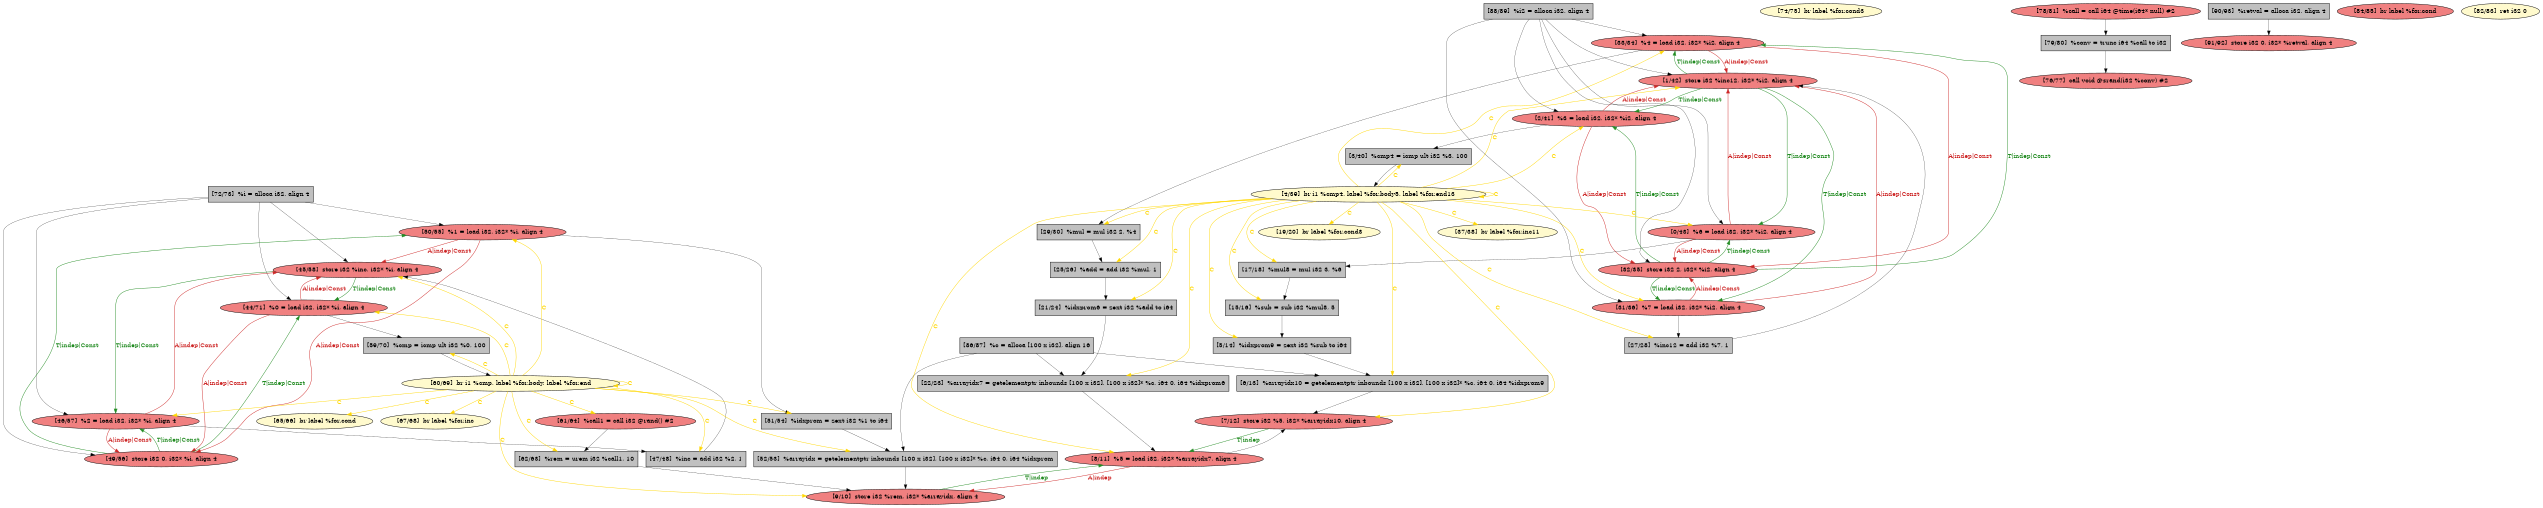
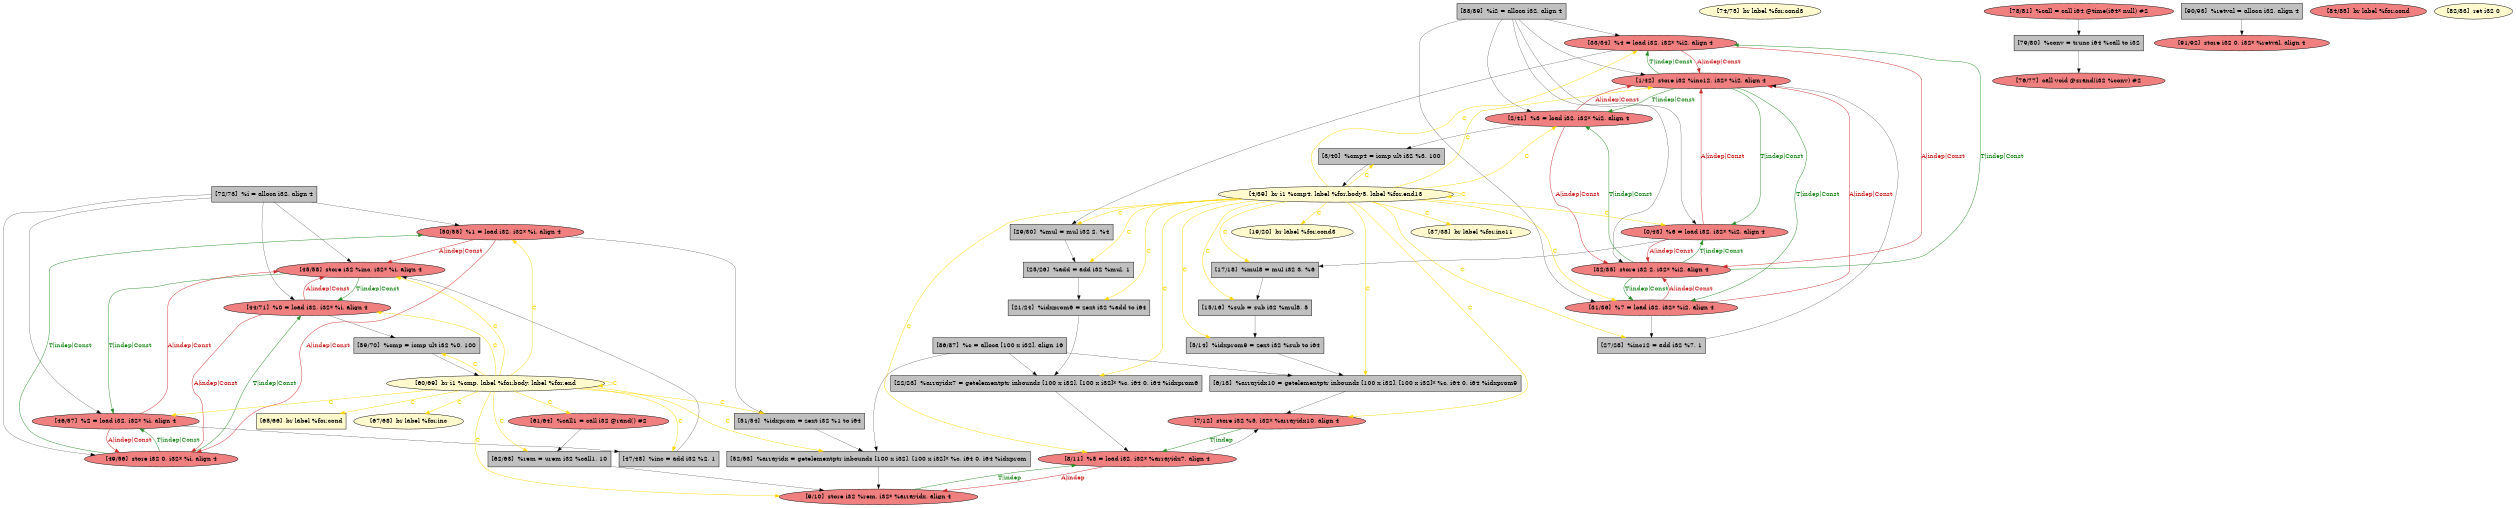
node "[65/66]  br label %for.cond": shape ellipse -> box
